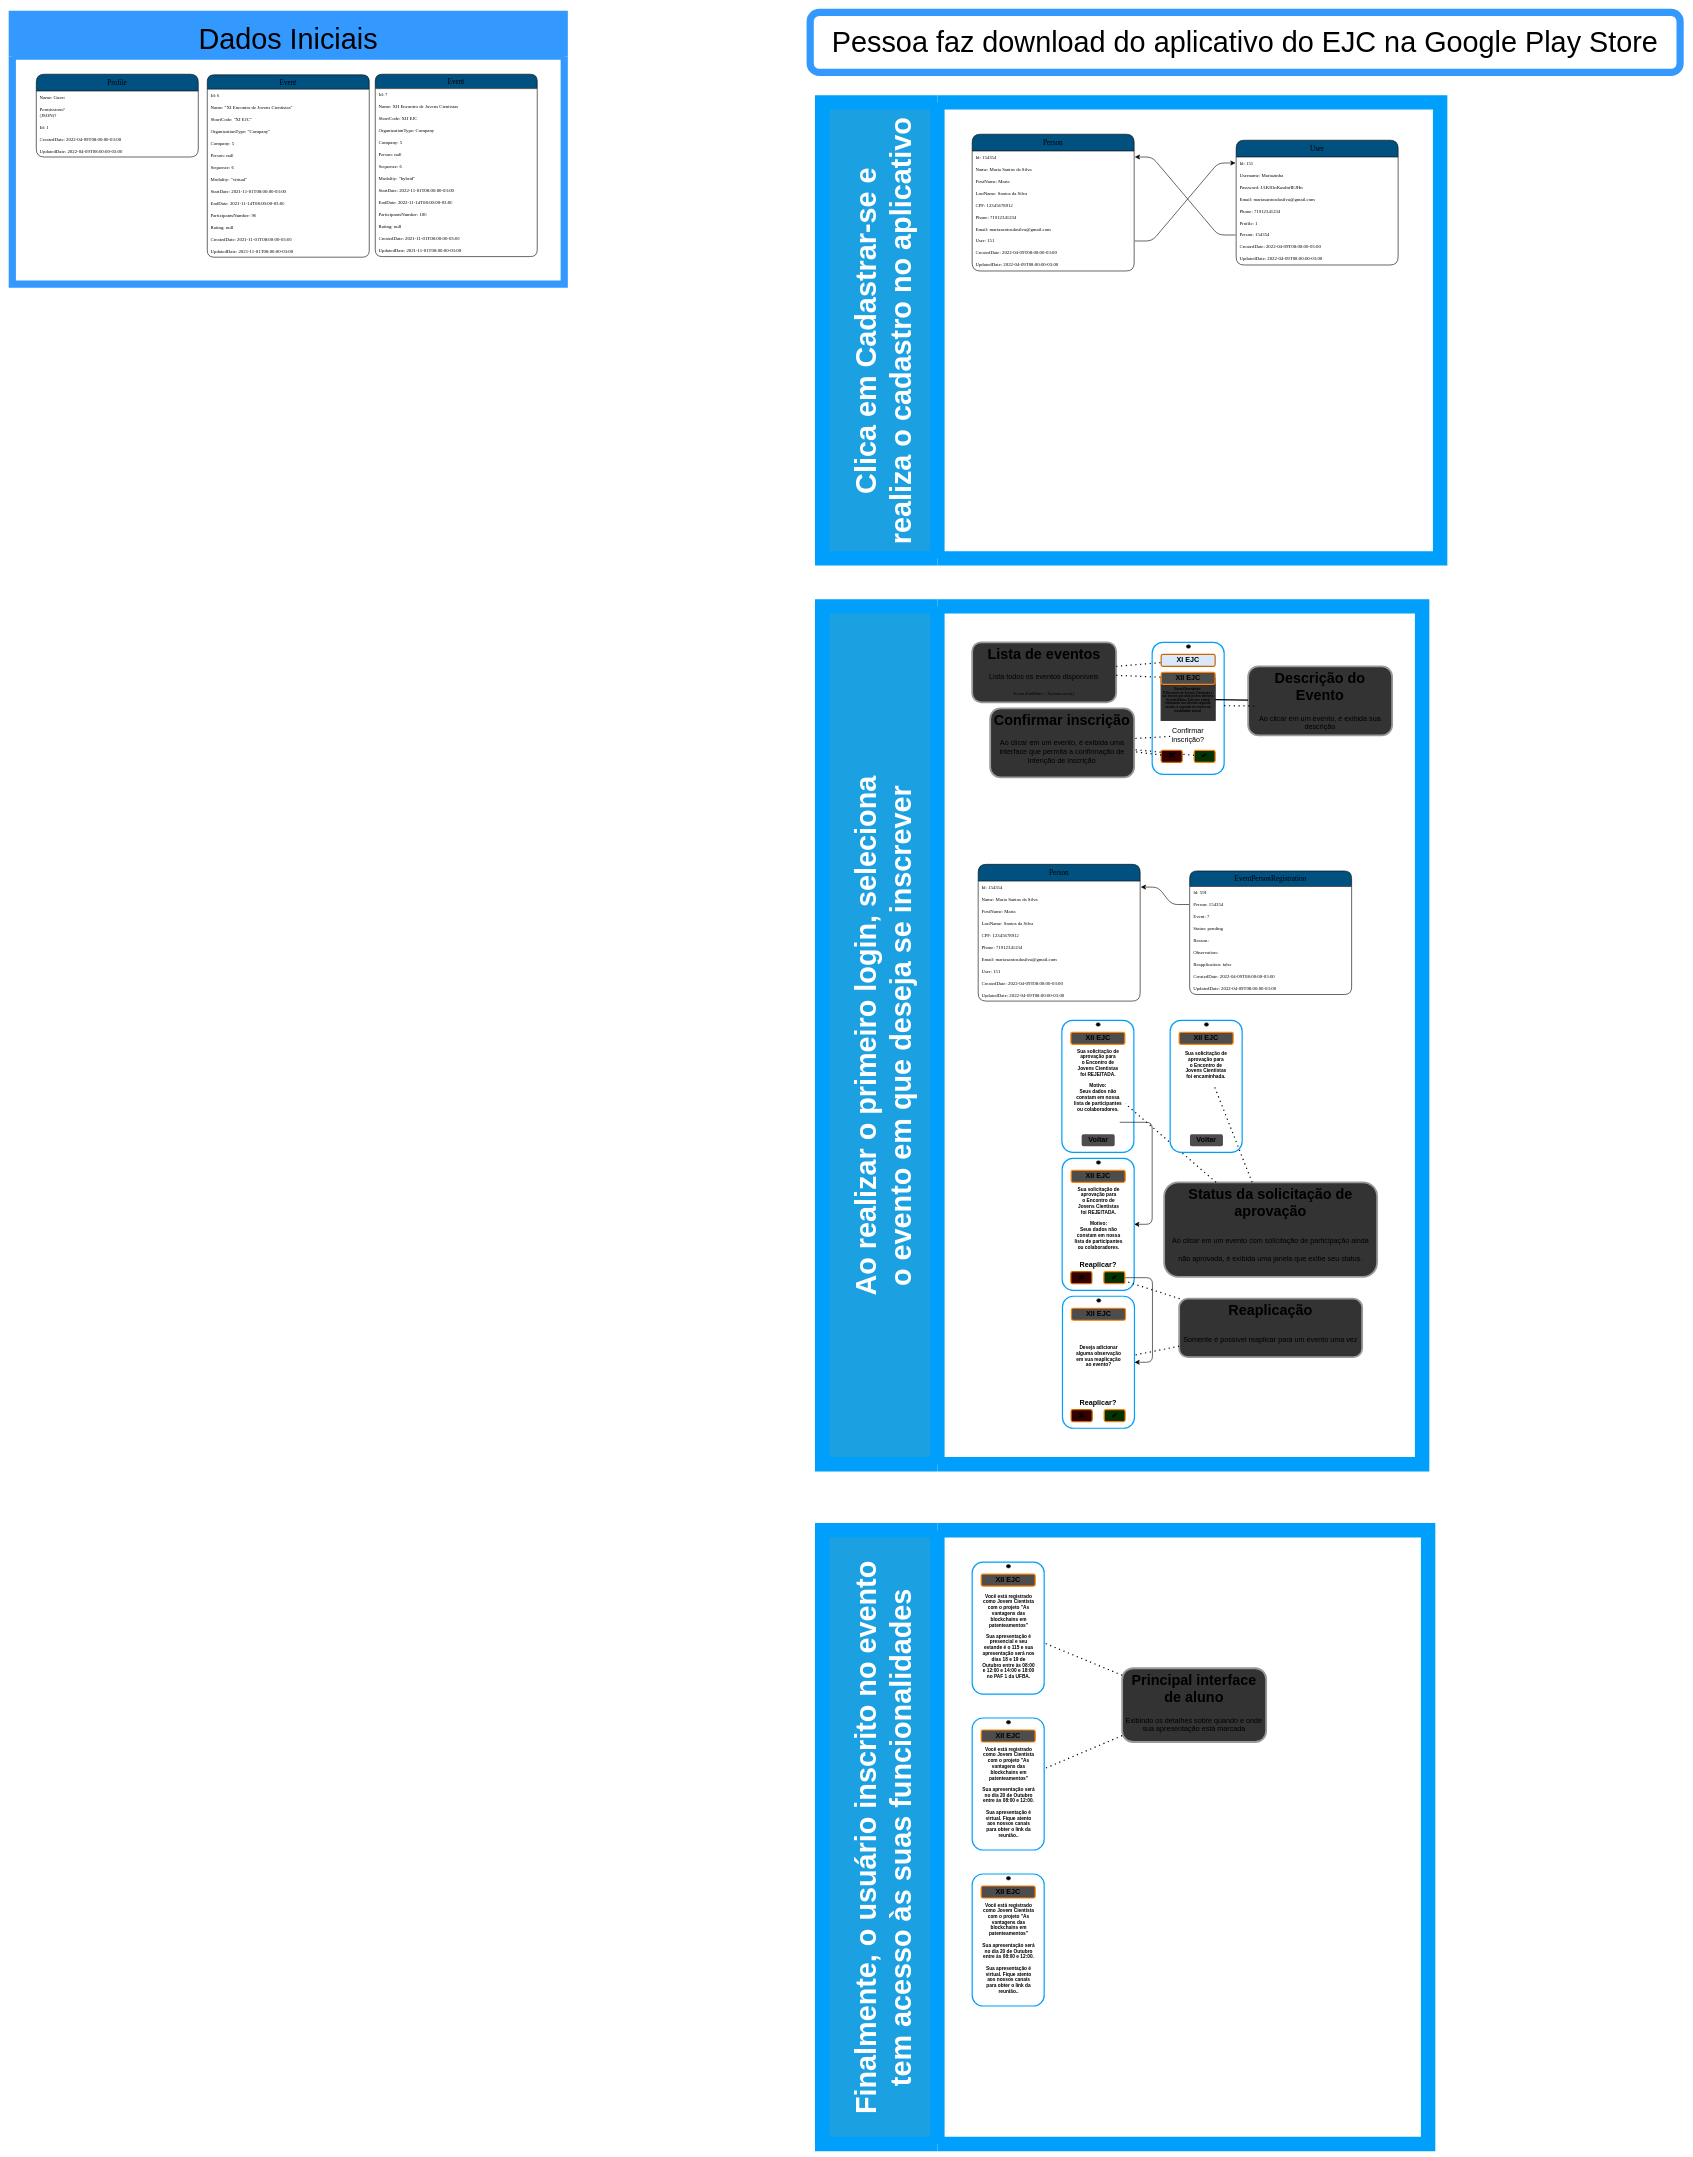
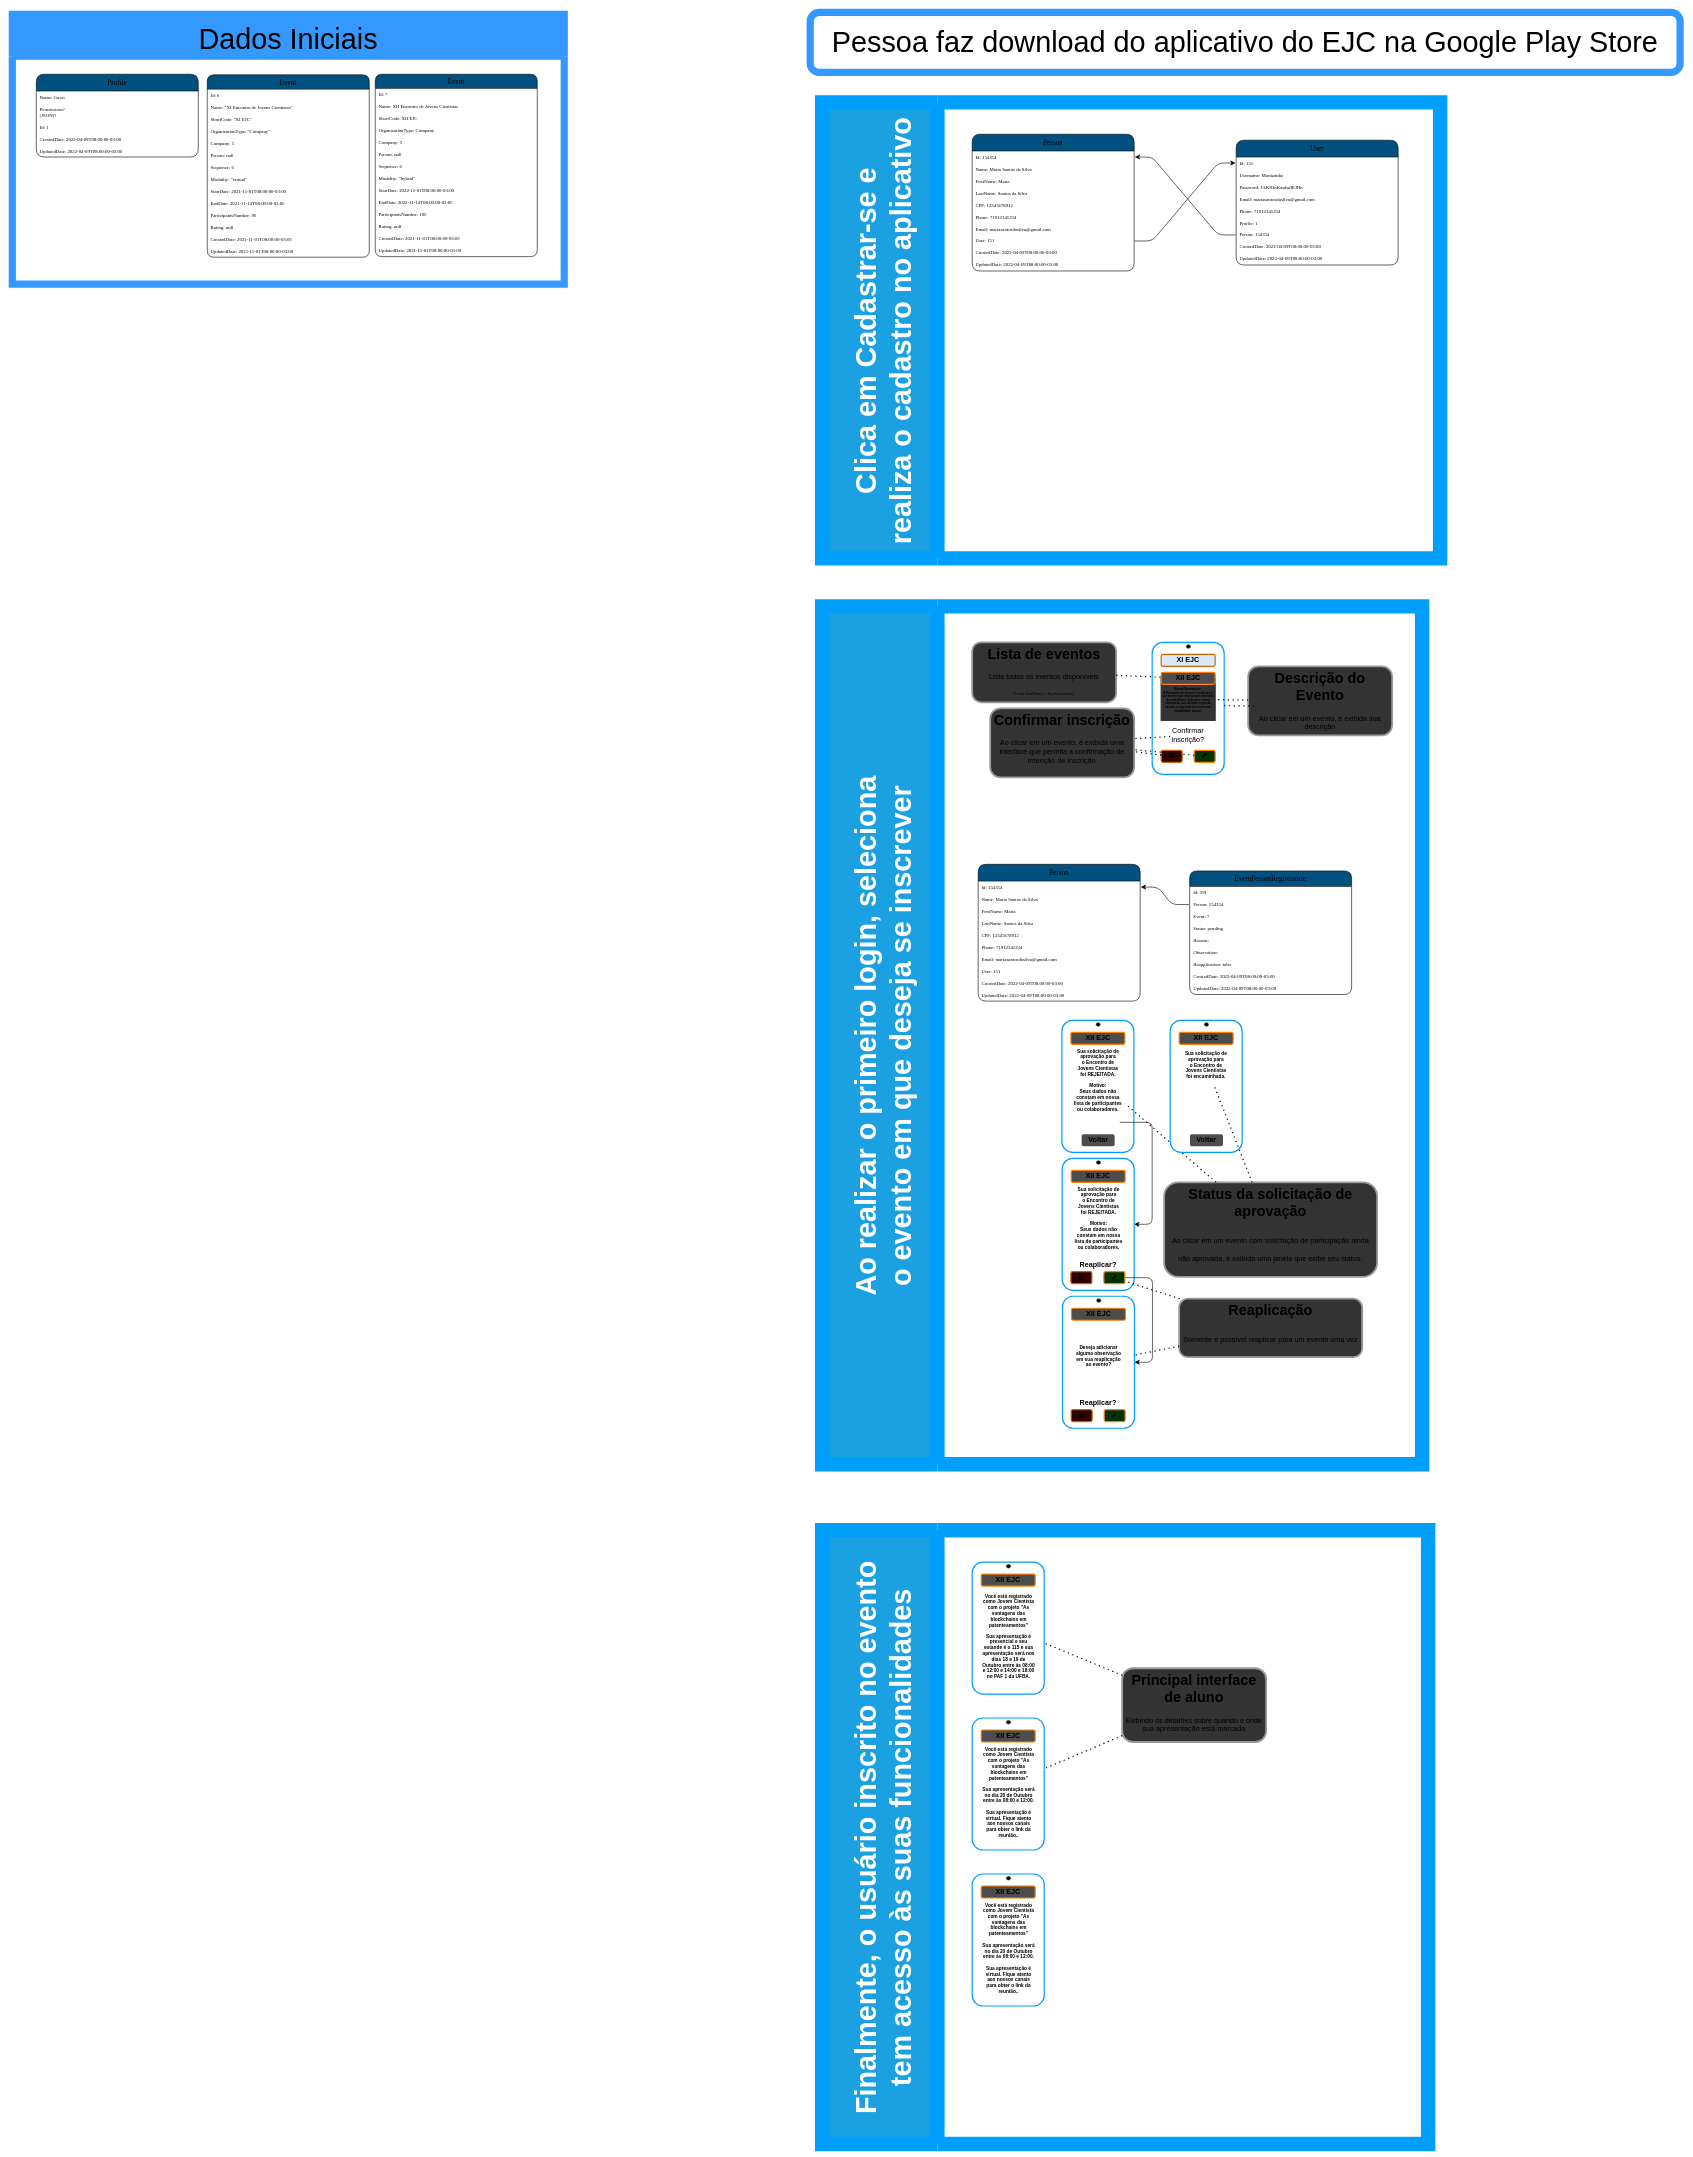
edge "XI EJC" -- "Lista de eventosLista todos os eventos disponíveis Event.EndDate > System.now()": removed
edge "Event.Description: O Encontro de Jovens Cientistas é um evento que atrai jovens talentos de toda Bahia. Este ano estará realizando sua décima segunda versão, a segunda do evento na modalidade virtual." -- "Descrição do EventoAo clicar em um evento, é exibida sua descrição": style solid -> dashed
